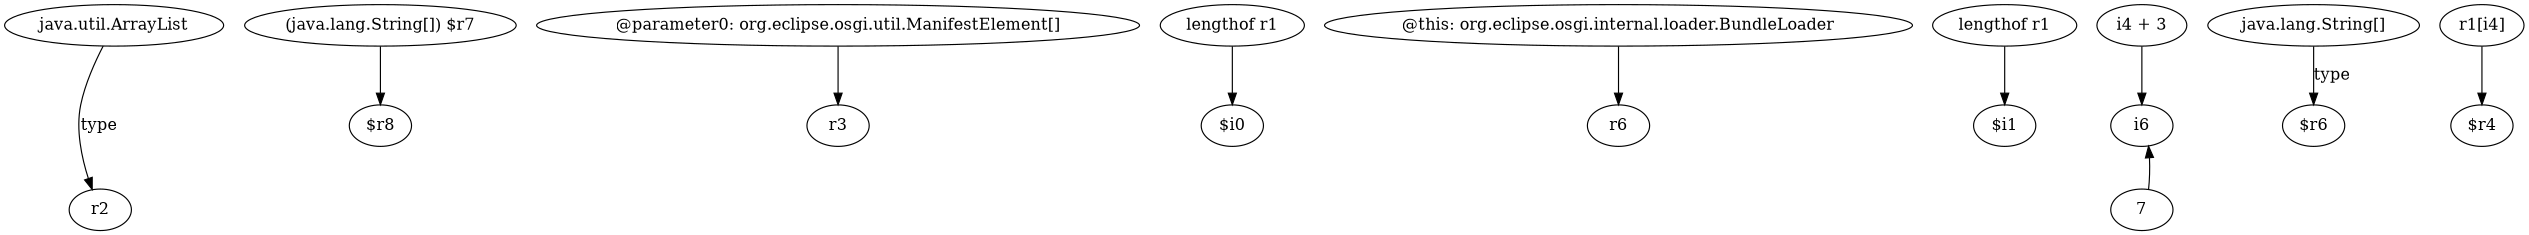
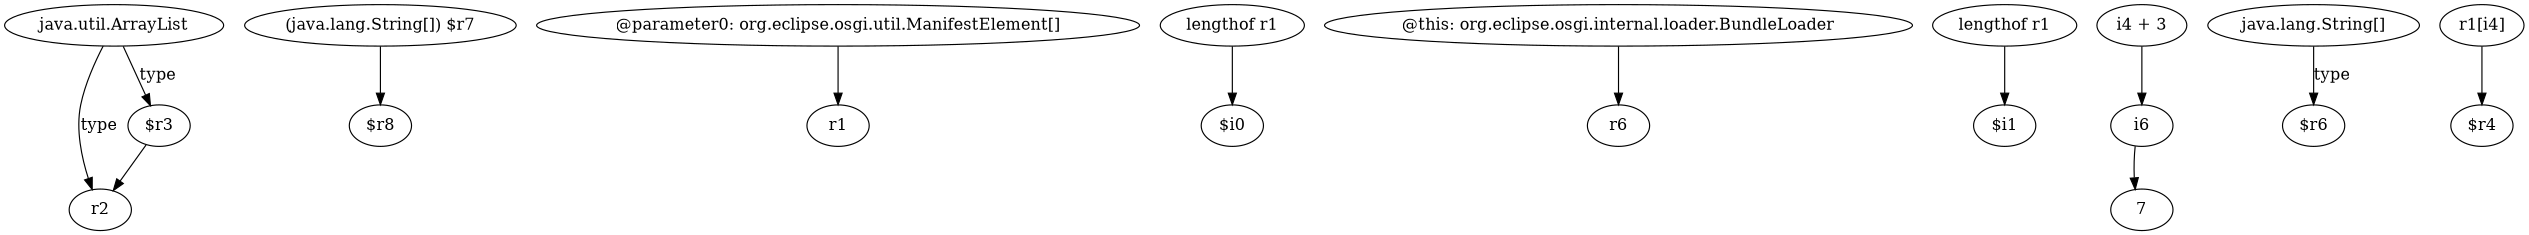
node "$r3": added
node "r3": label "r3" -> "r1"
edge "7" -> "i6": reversed
